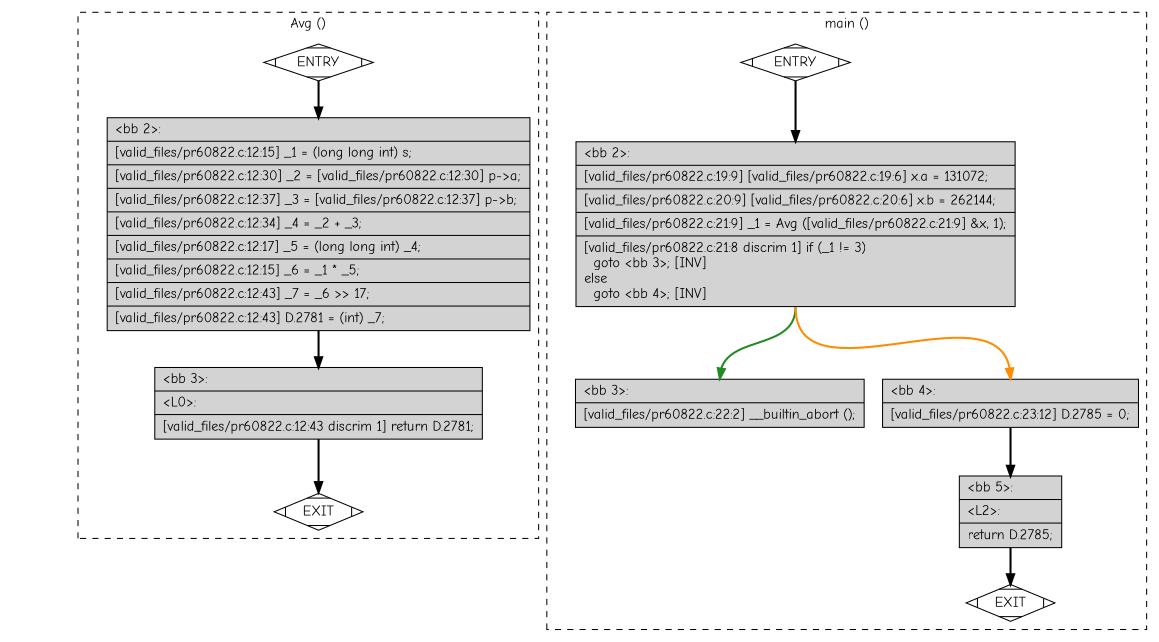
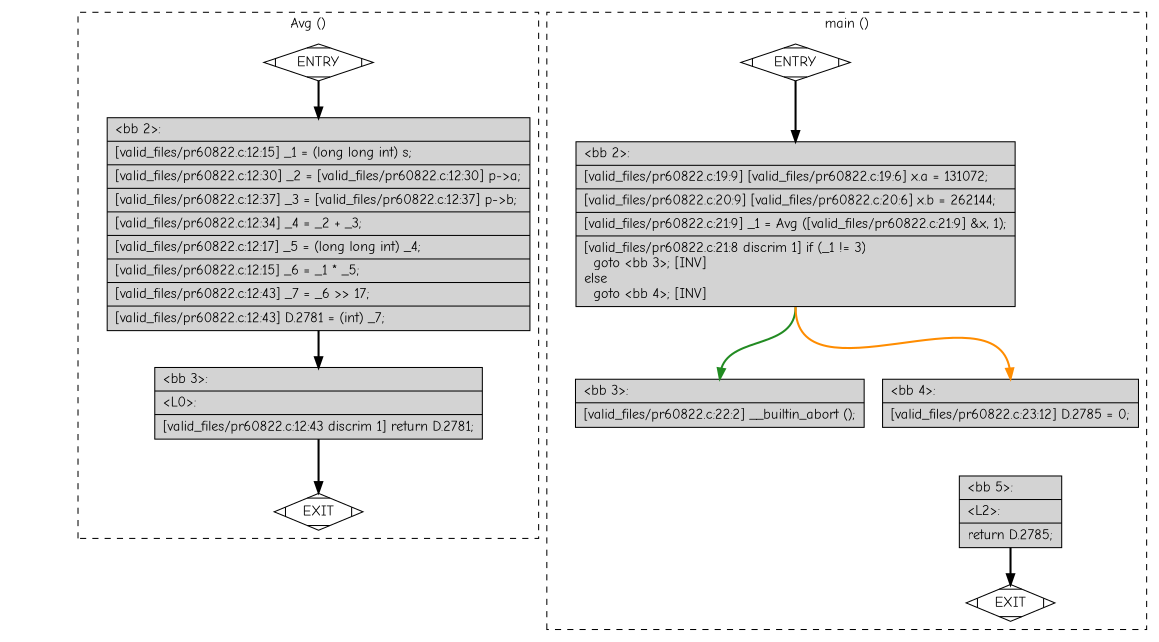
edge "<bb 4>:" -> "<bb 5>:": removed
